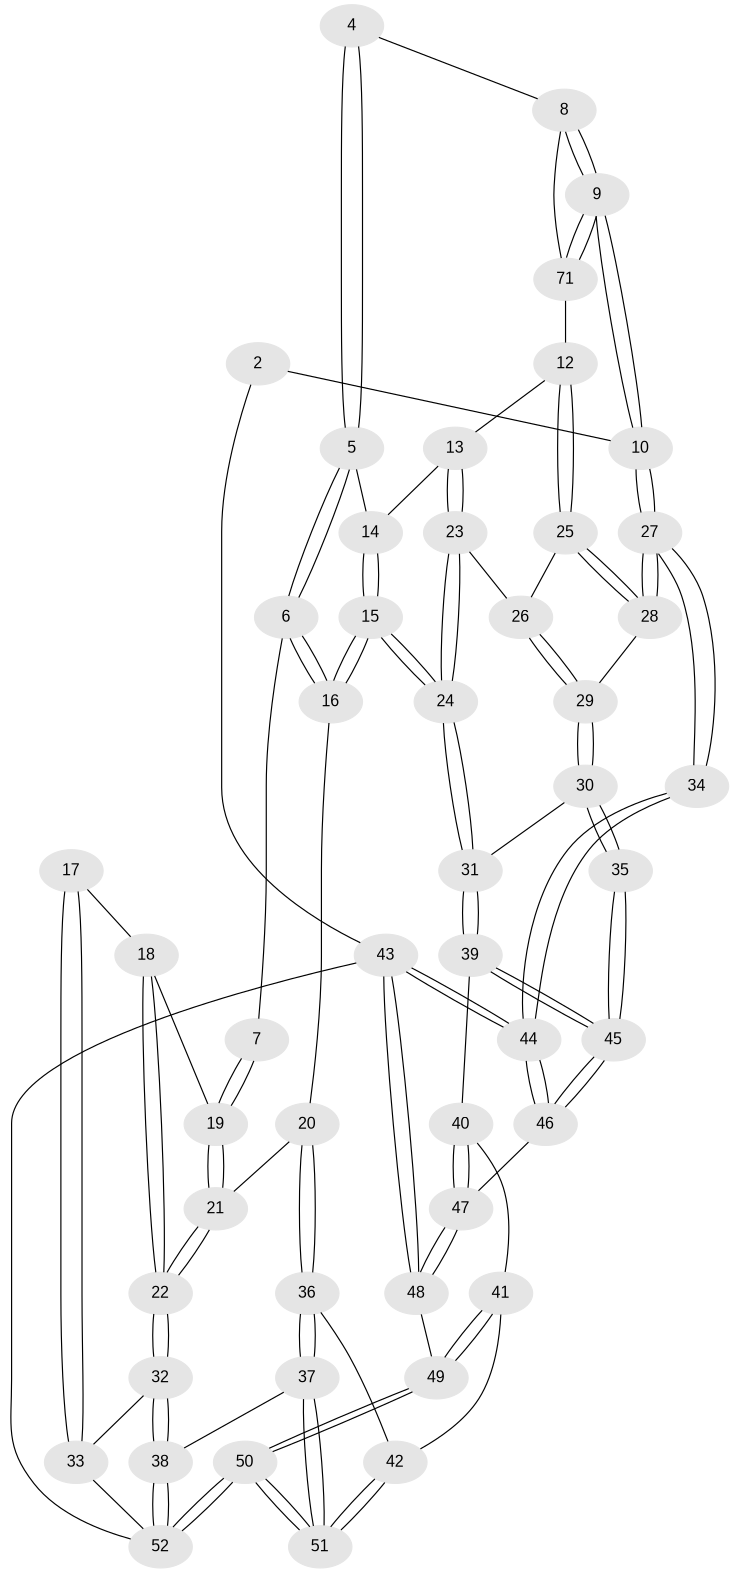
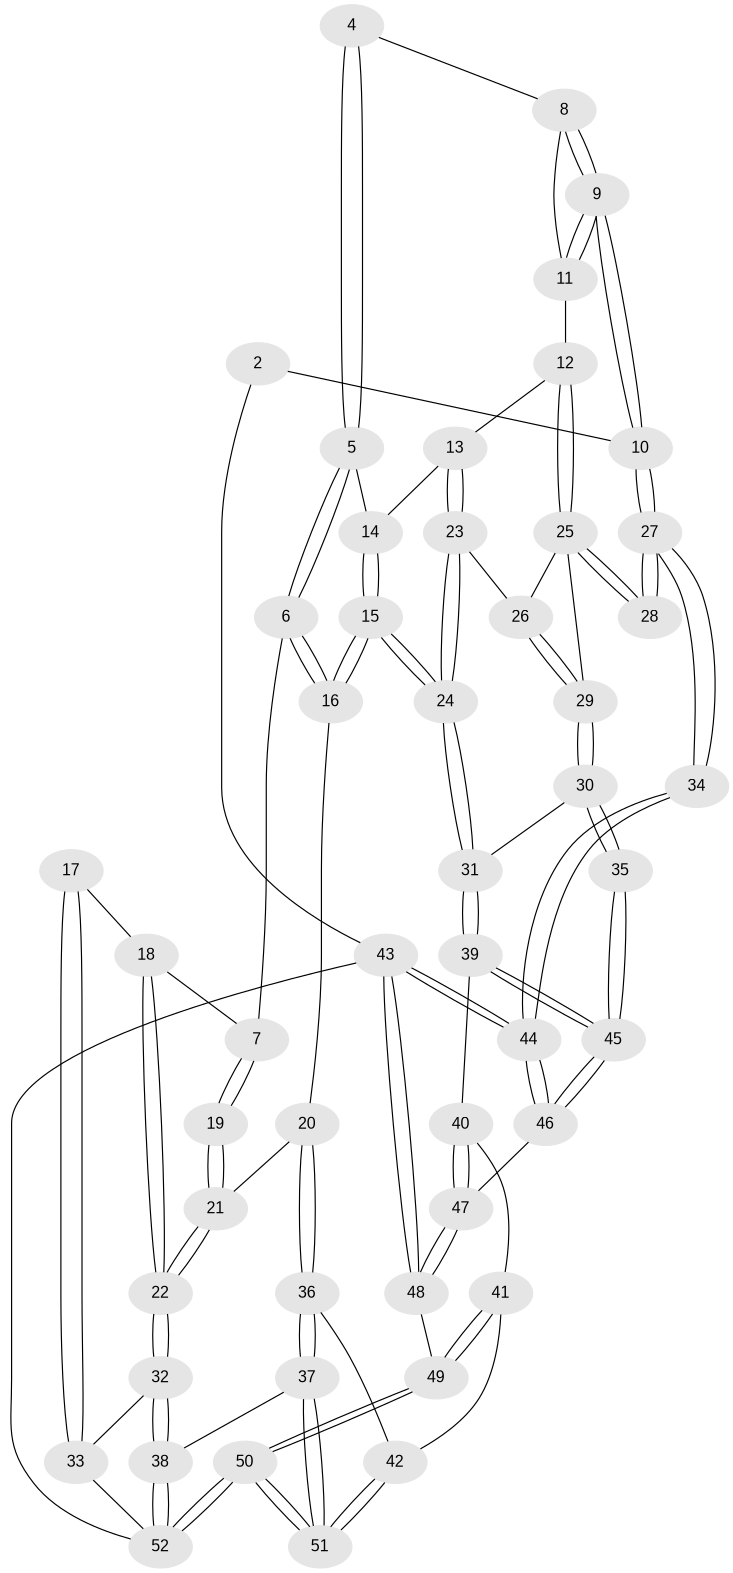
node "71": label "71" -> "11"
edge "28" -- "29": now "25" -- "29"
edge "18" -- "19": now "18" -- "7"
